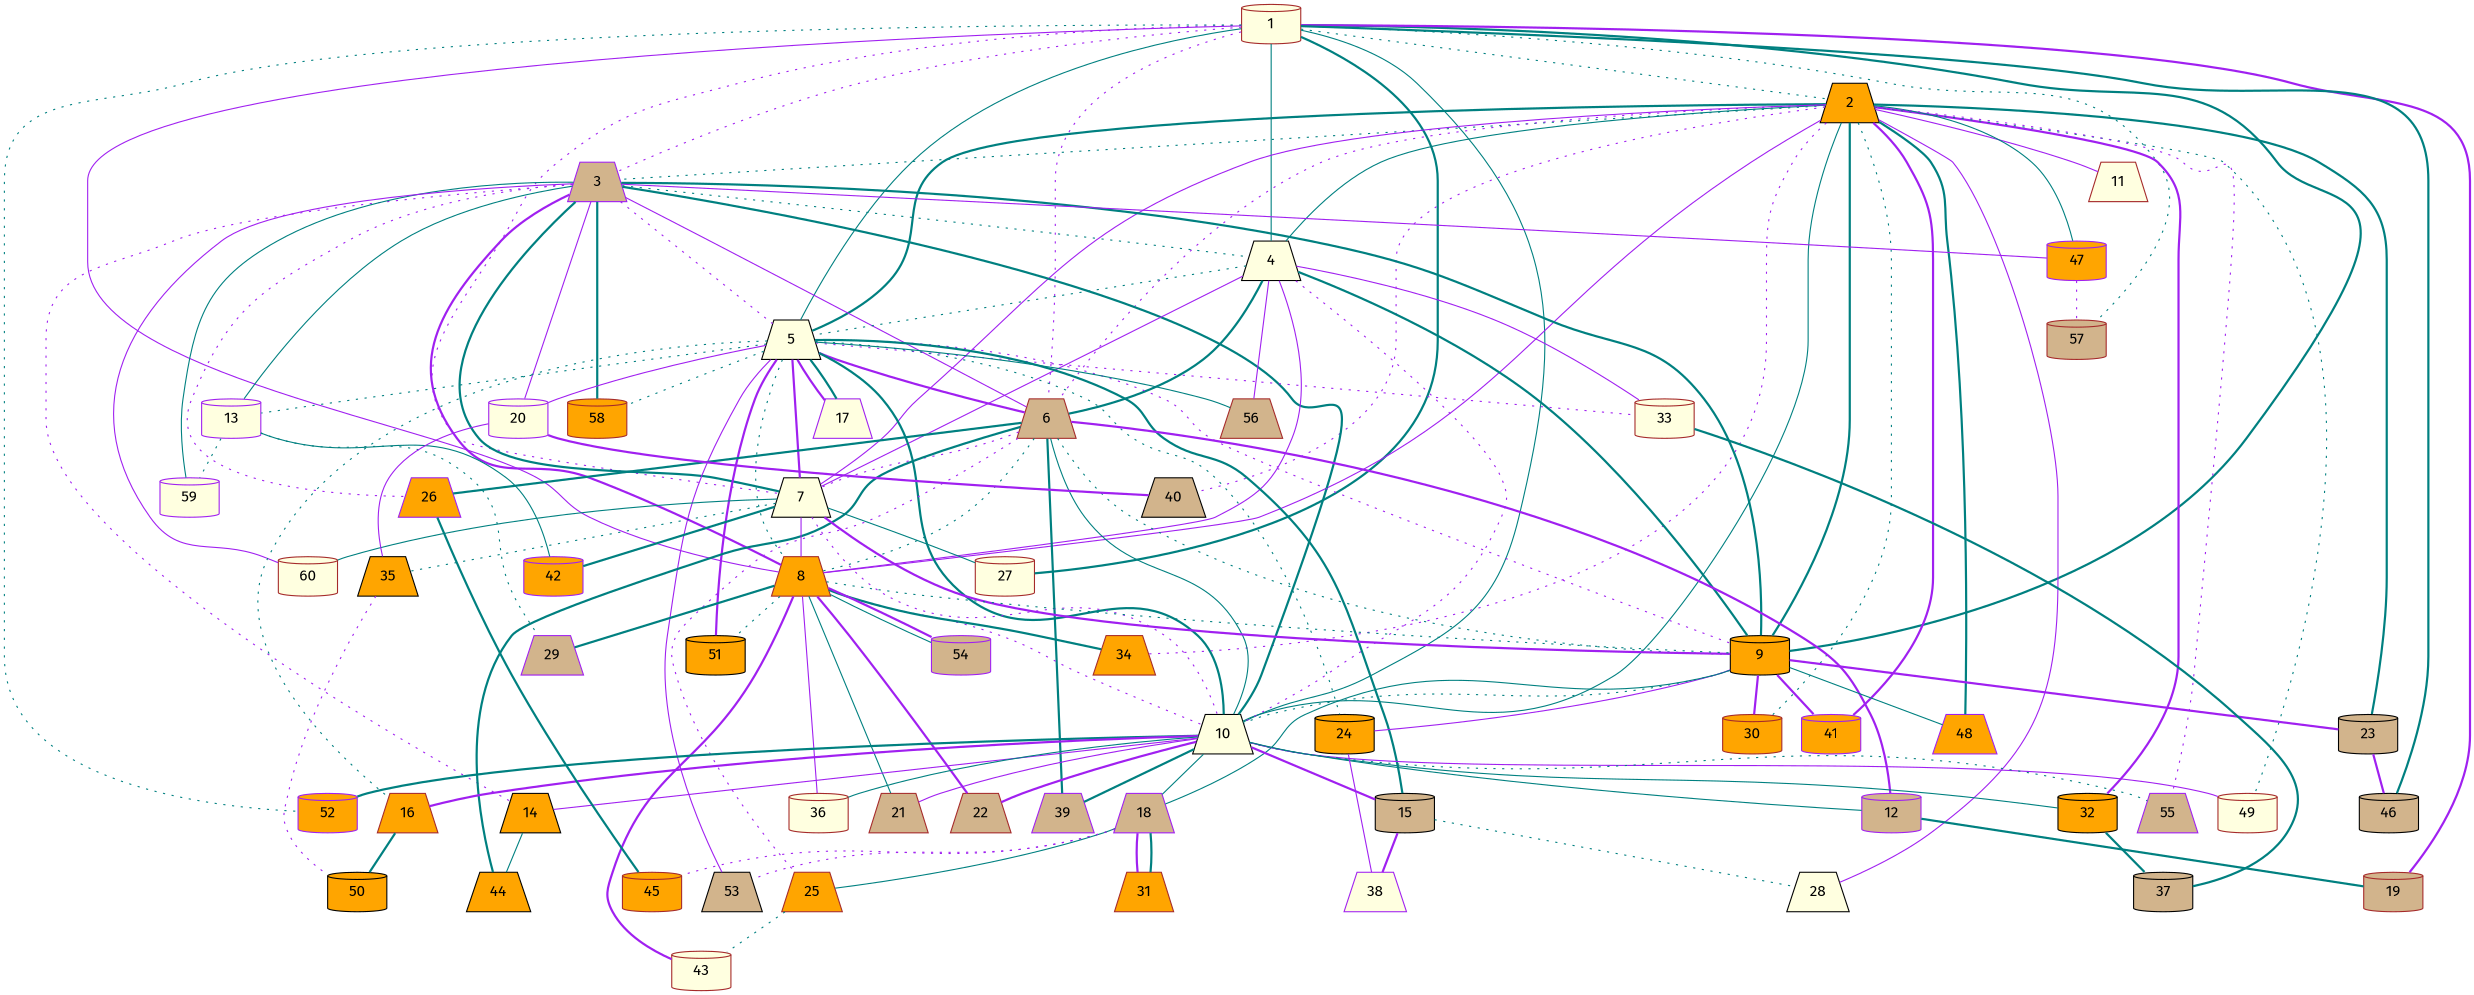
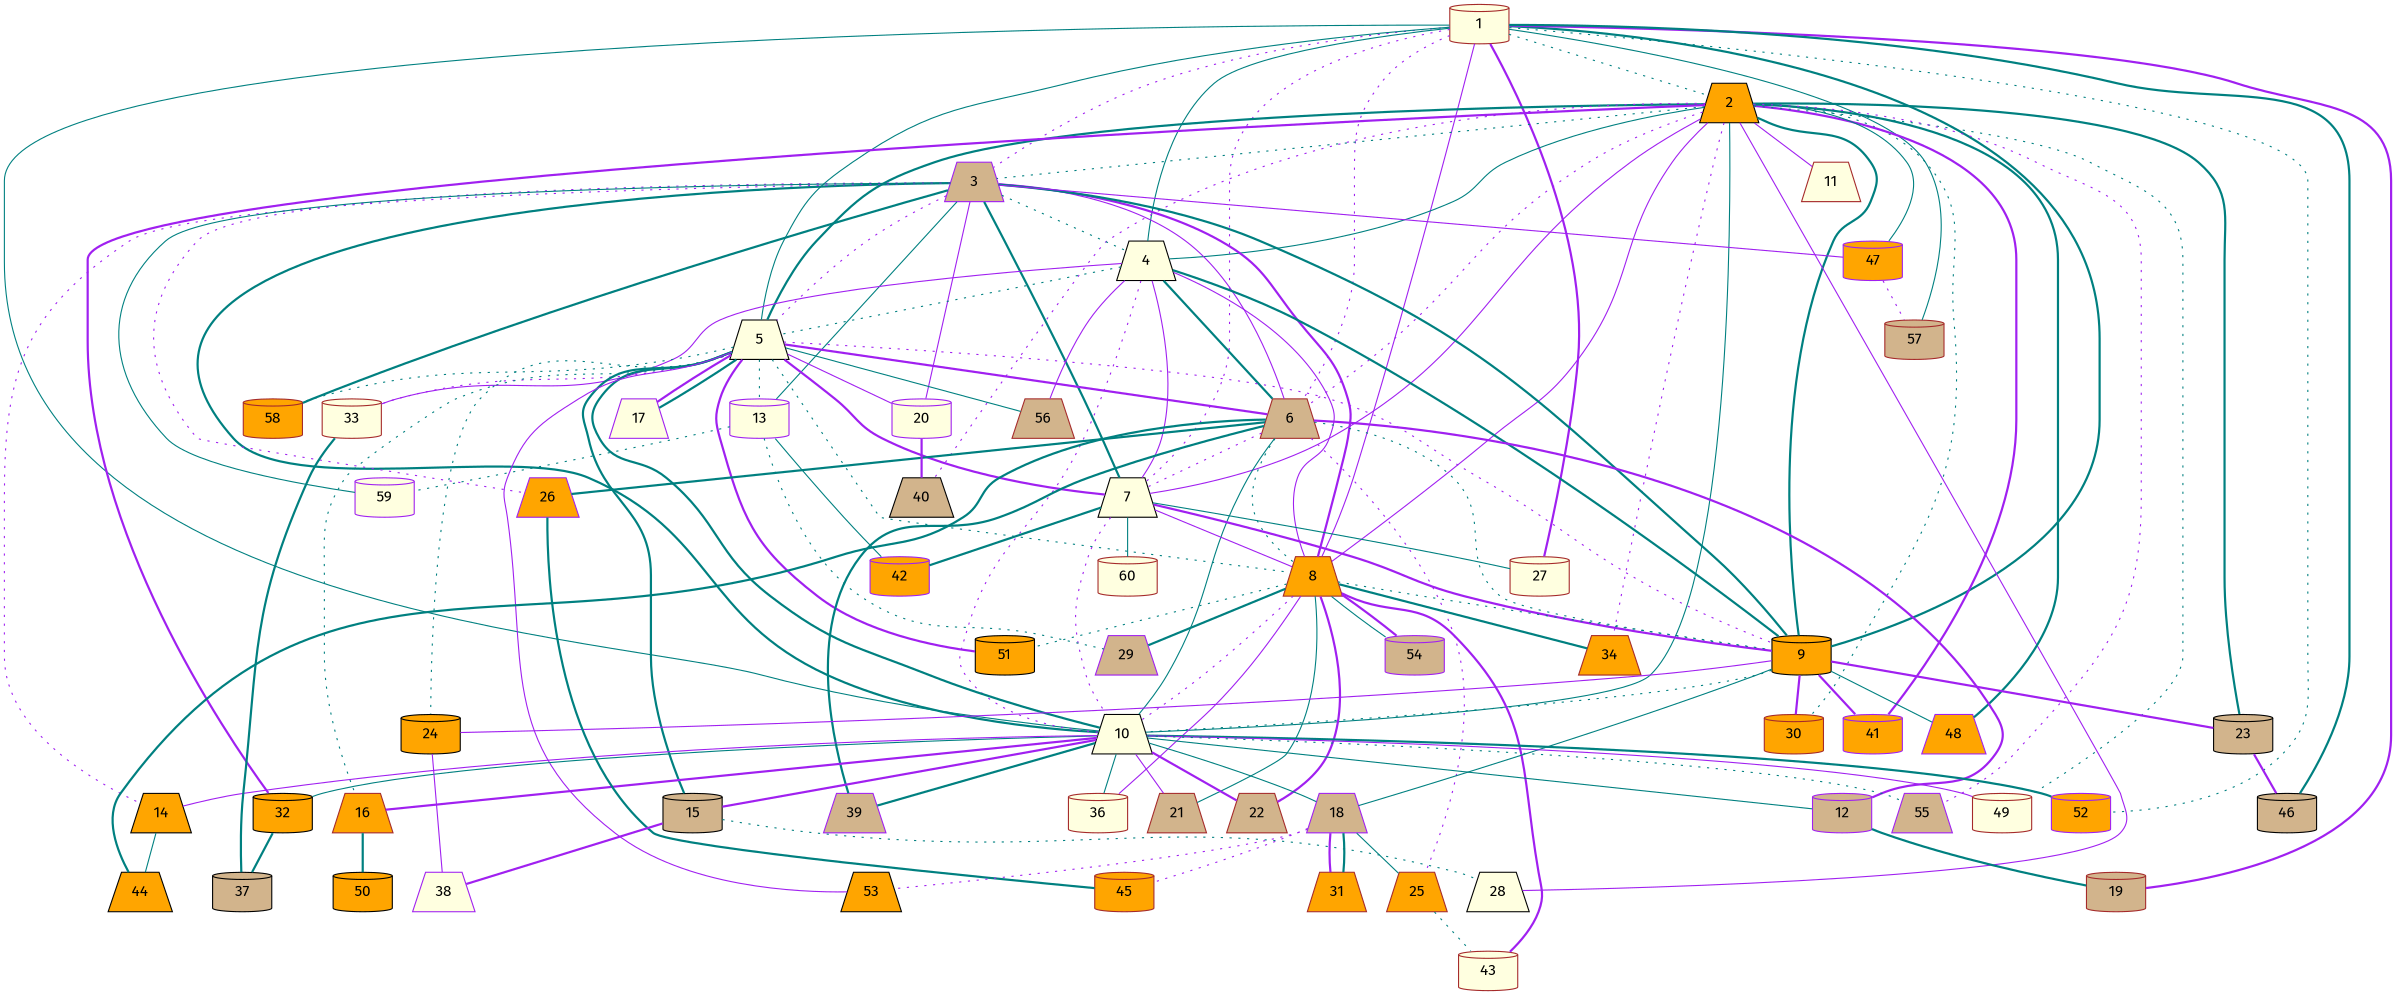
edge "1" -- "57": style dotted -> solid
edge "3" -- "60": removed
edge "1" -- "27": color teal -> purple
node "35": removed
node "53": fillcolor tan -> orange
